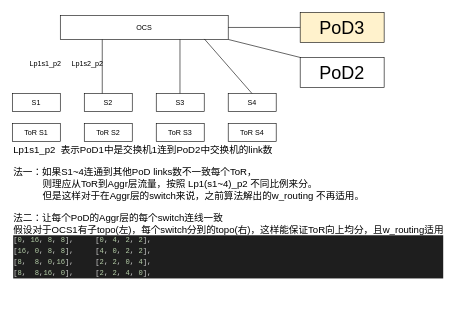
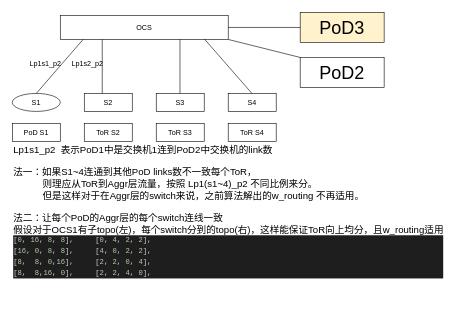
edge "OCS" -- "S1": added
node "S1": shape rectangle -> ellipse
node "ToR S1": label "ToR S1" -> "PoD S1"
